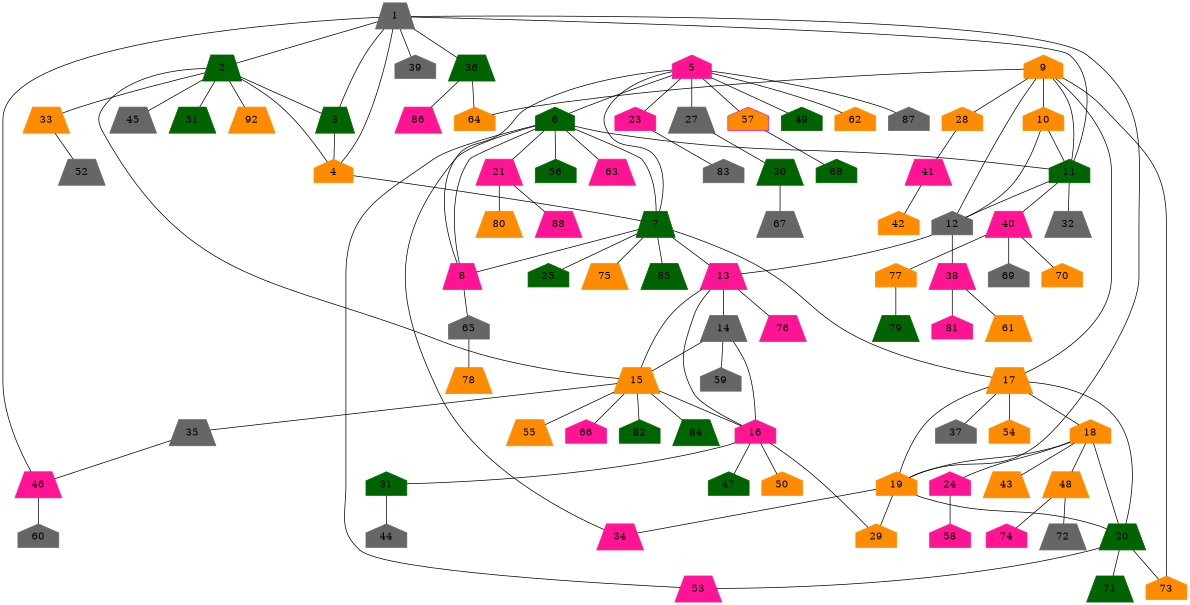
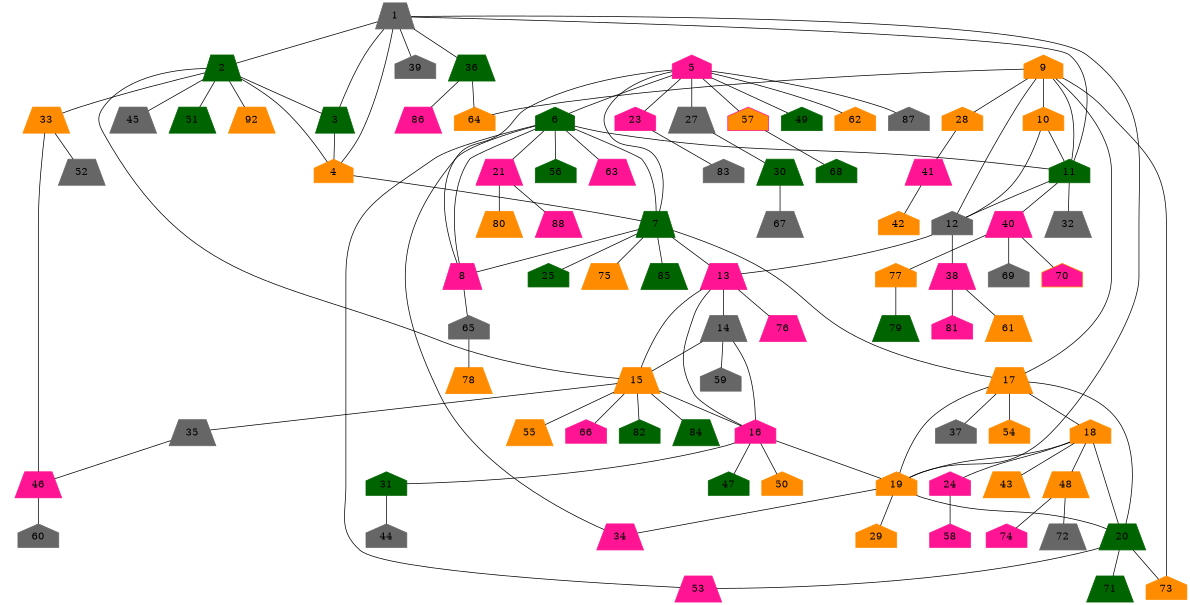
edge "1" -- "46": now "33" -- "46"
node "70": fillcolor darkorange -> deeppink
edge "16" -- "29": now "16" -- "19"
